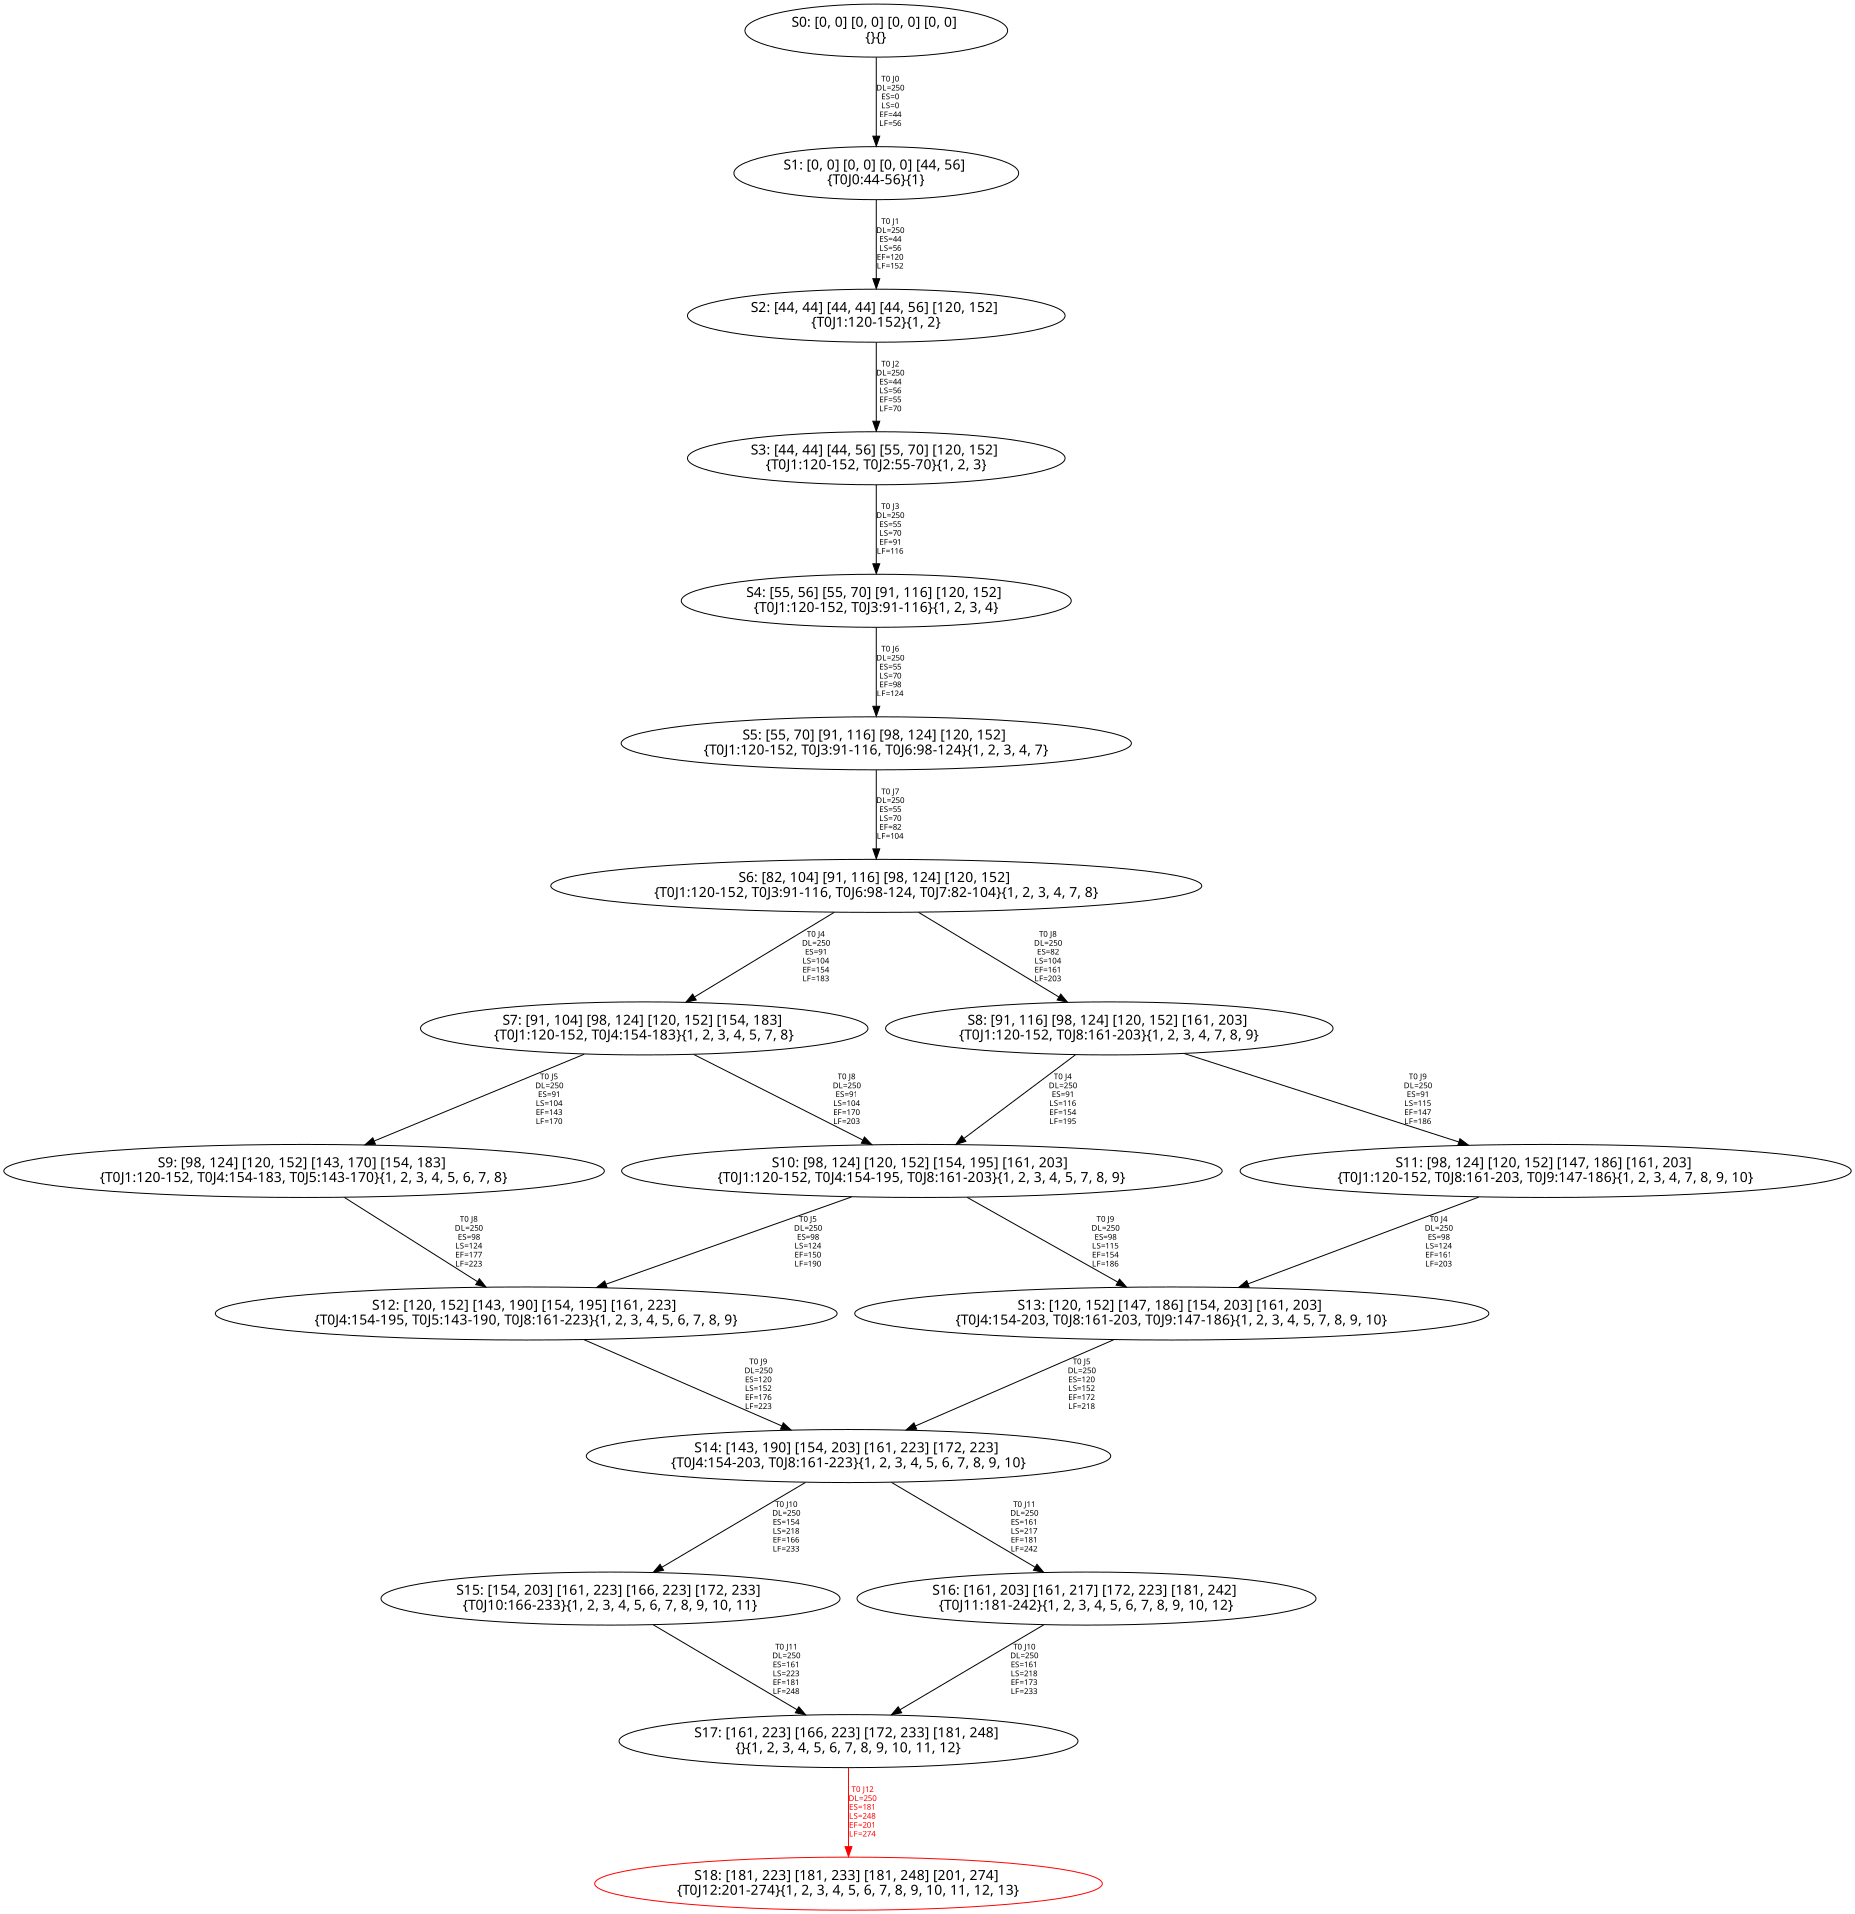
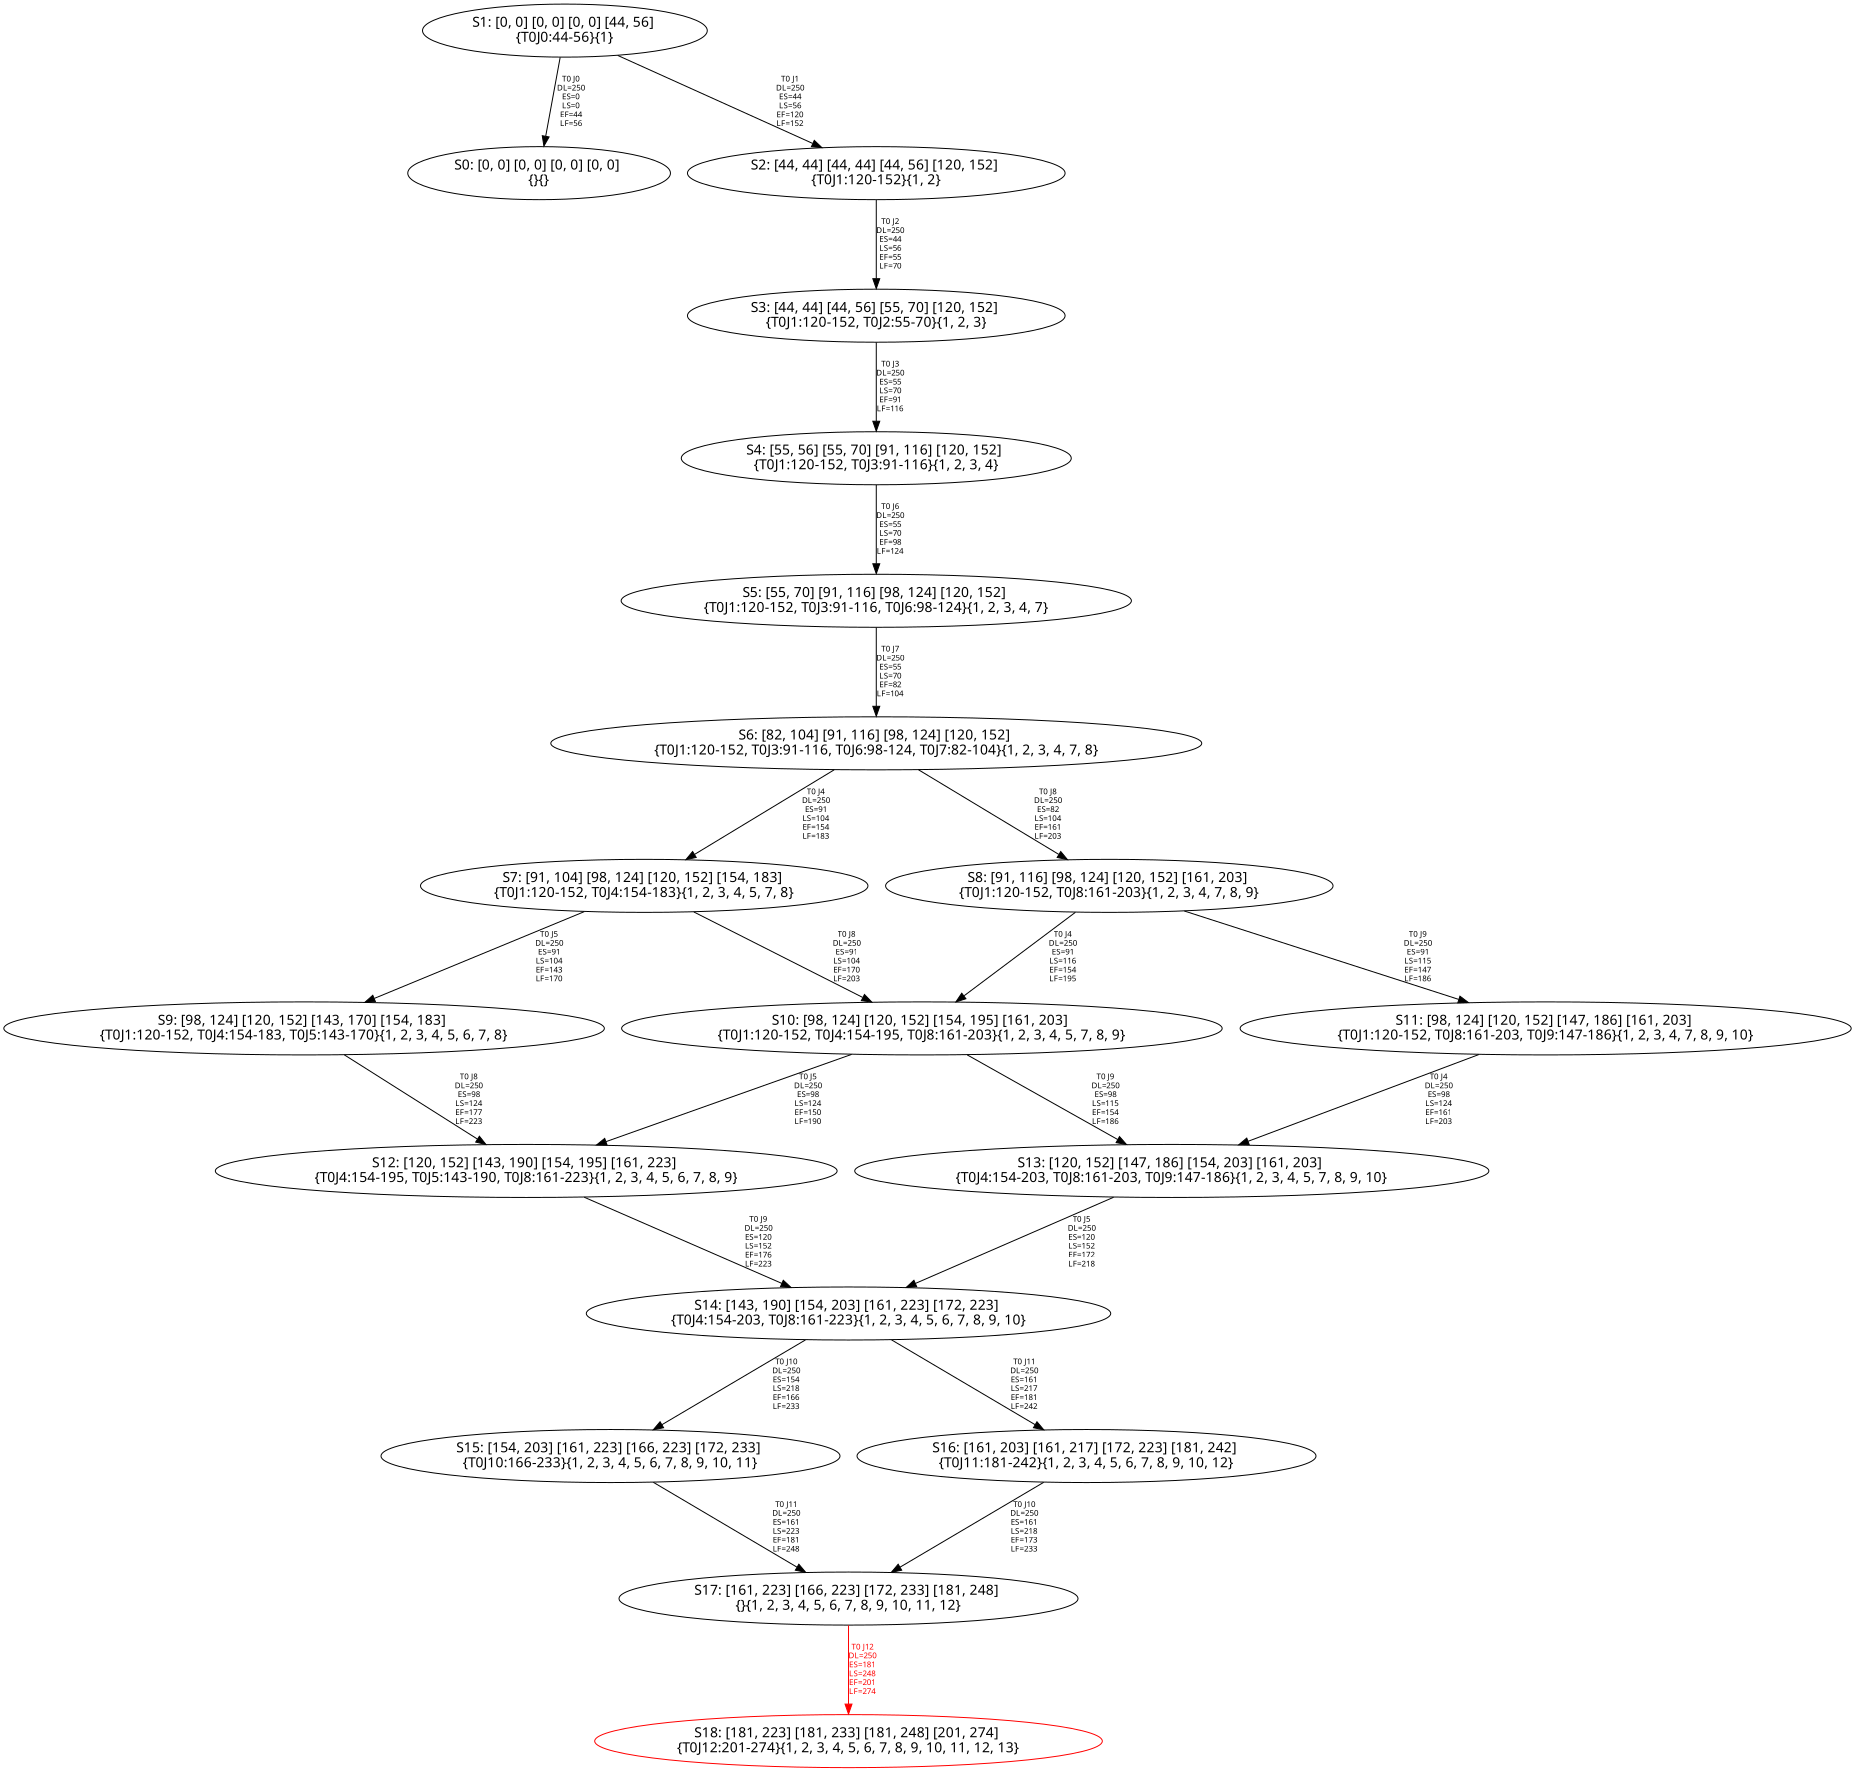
edge "S0: [0, 0] [0, 0] [0, 0] [0, 0] {}{}" -> "S1: [0, 0] [0, 0] [0, 0] [44, 56] {T0J0:44-56}{1}": reversed
